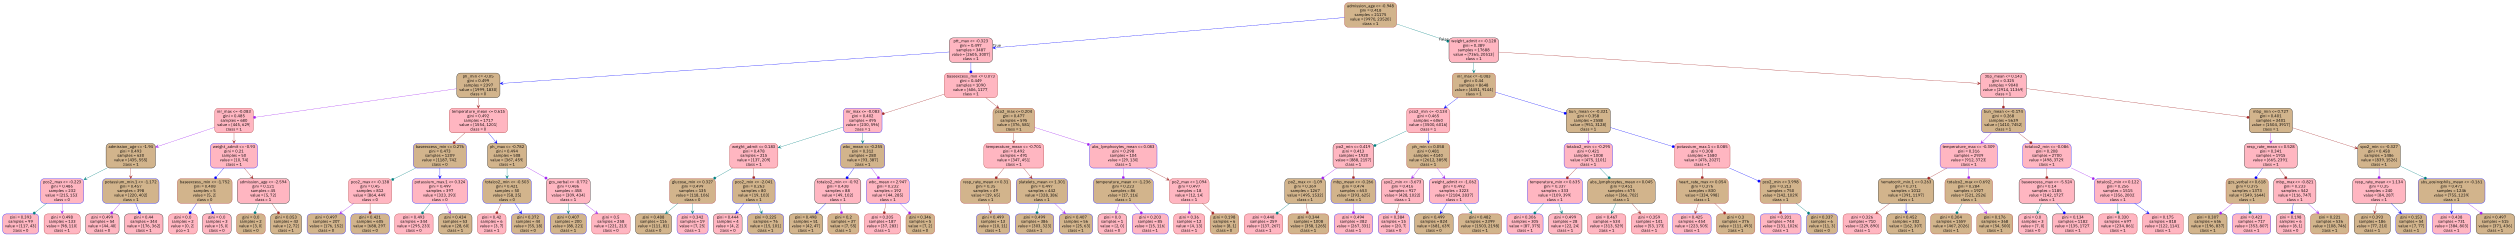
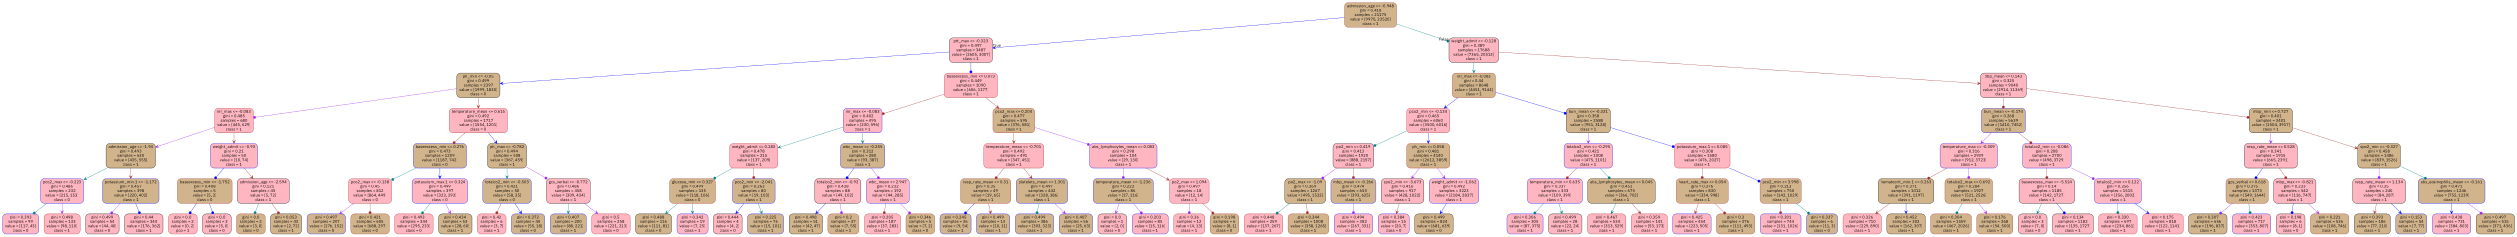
node "gini = 0.421 samples = 605 value = [688, 297] class = 0": color blue -> brown
node "gini = 0.245 samples = 36 value = [9, 54] class = 1": added
node "gini = 0.482 samples = 2399 value = [1503, 2198] class = 1": removed
